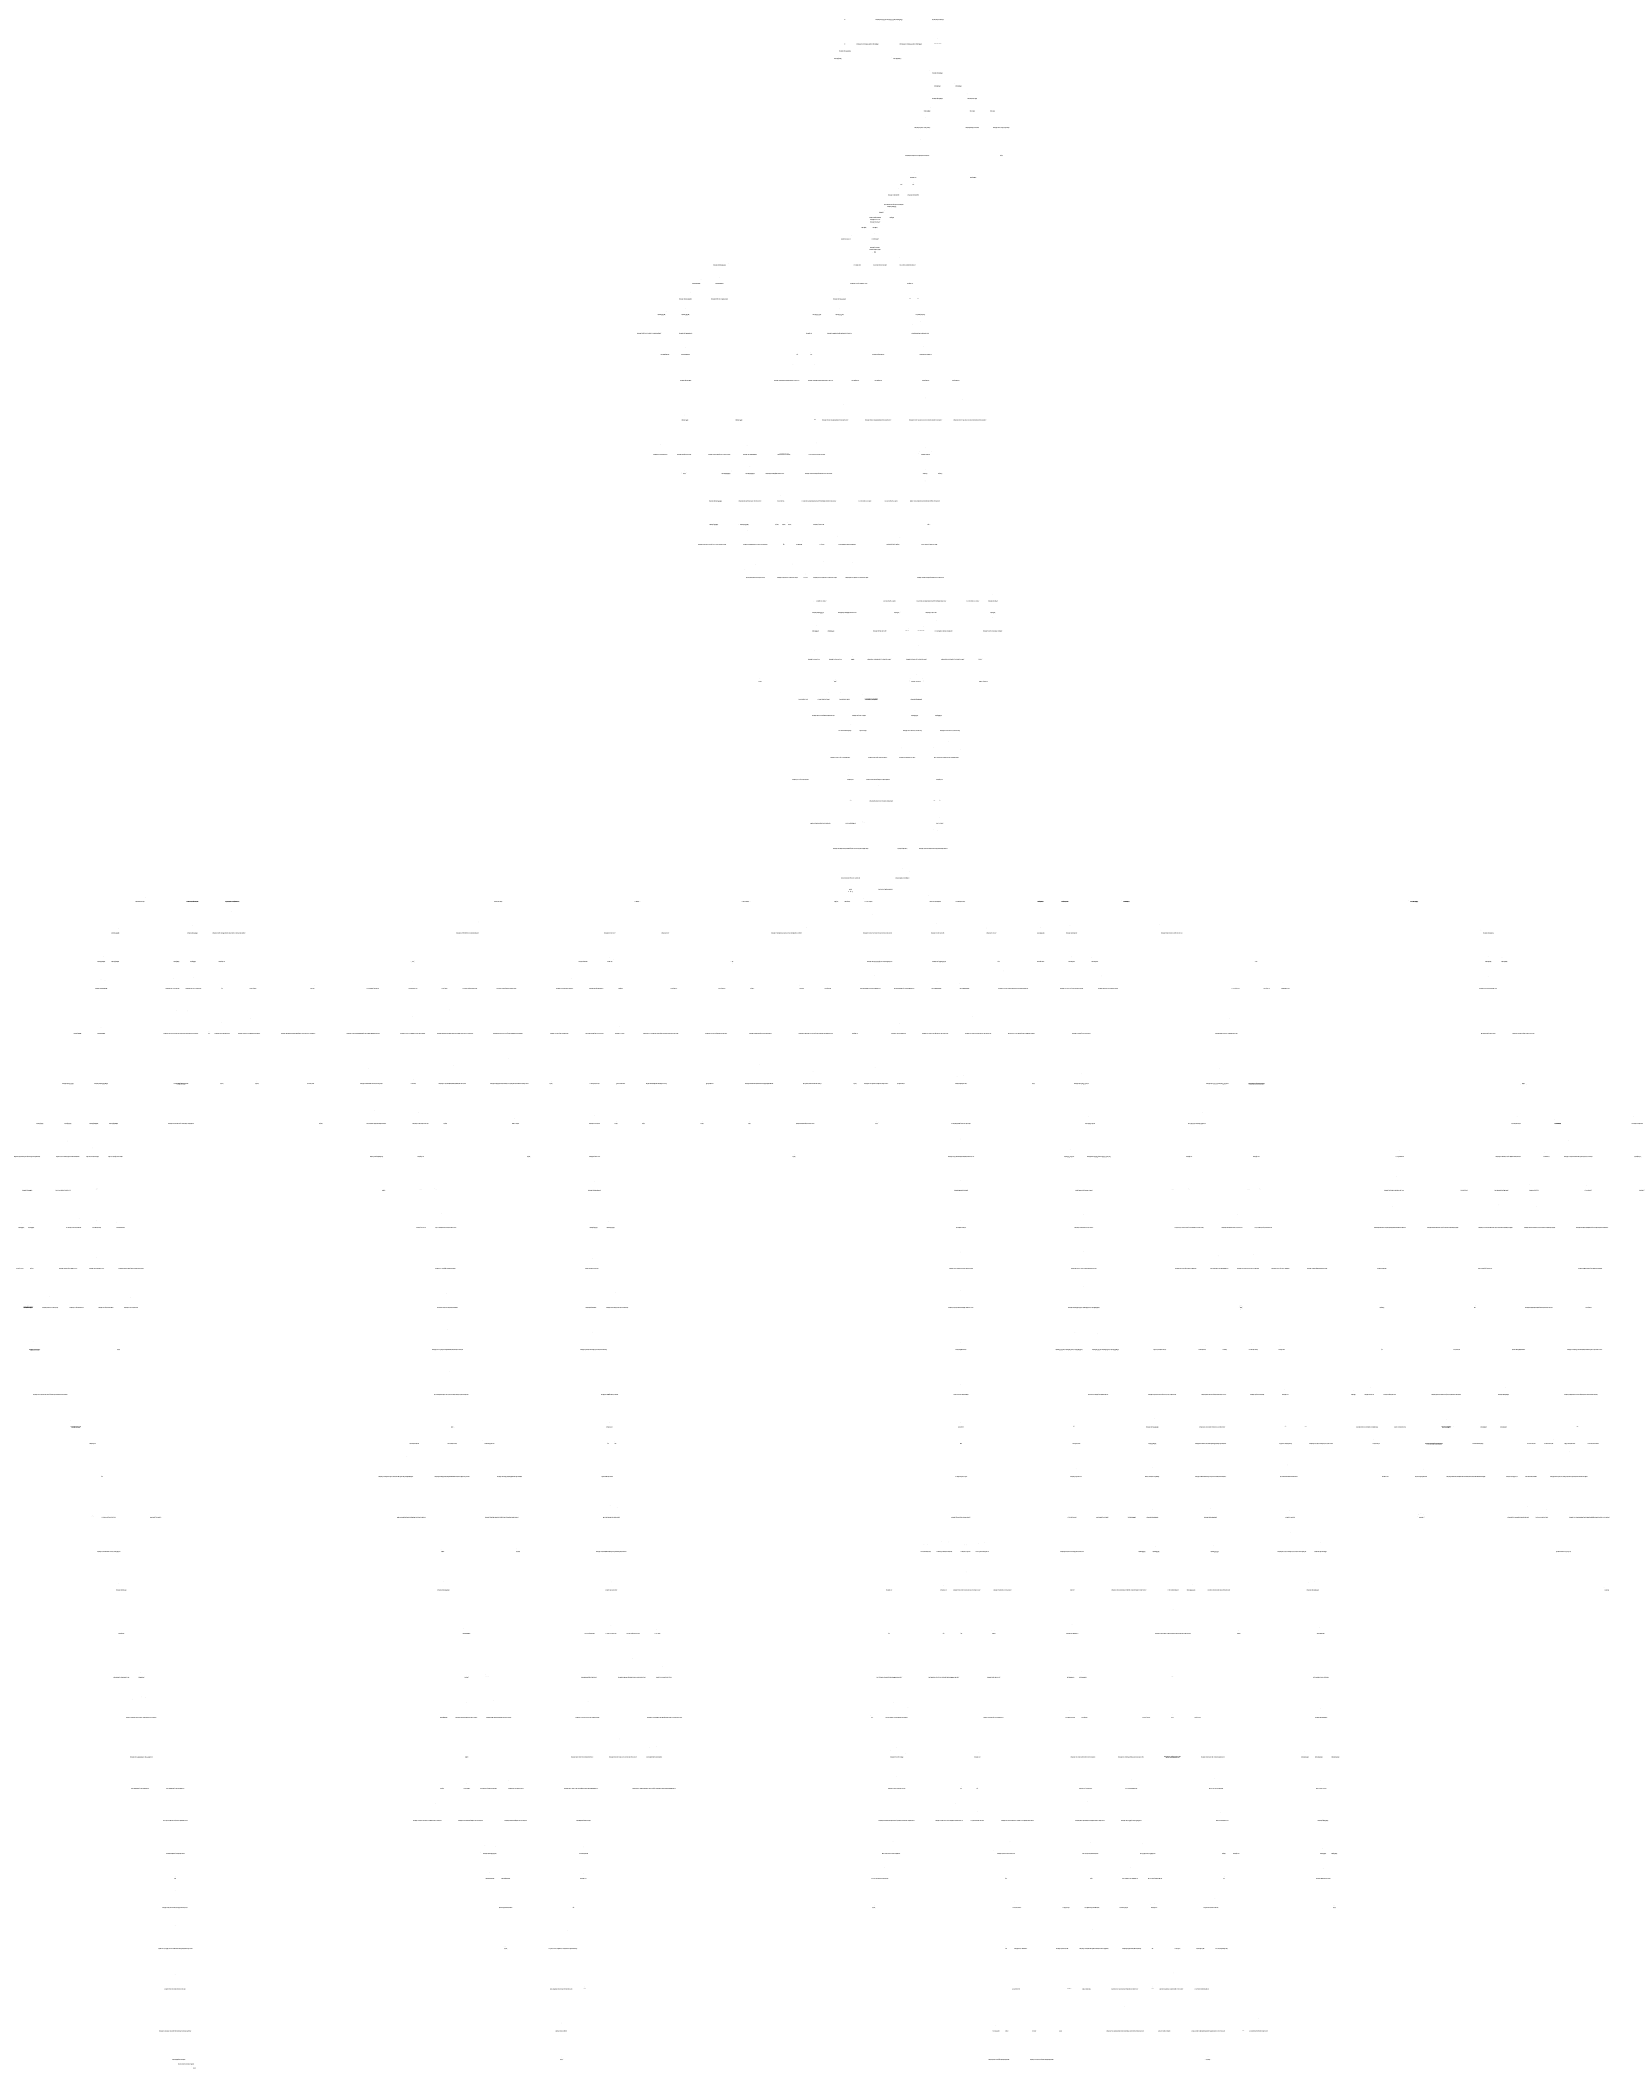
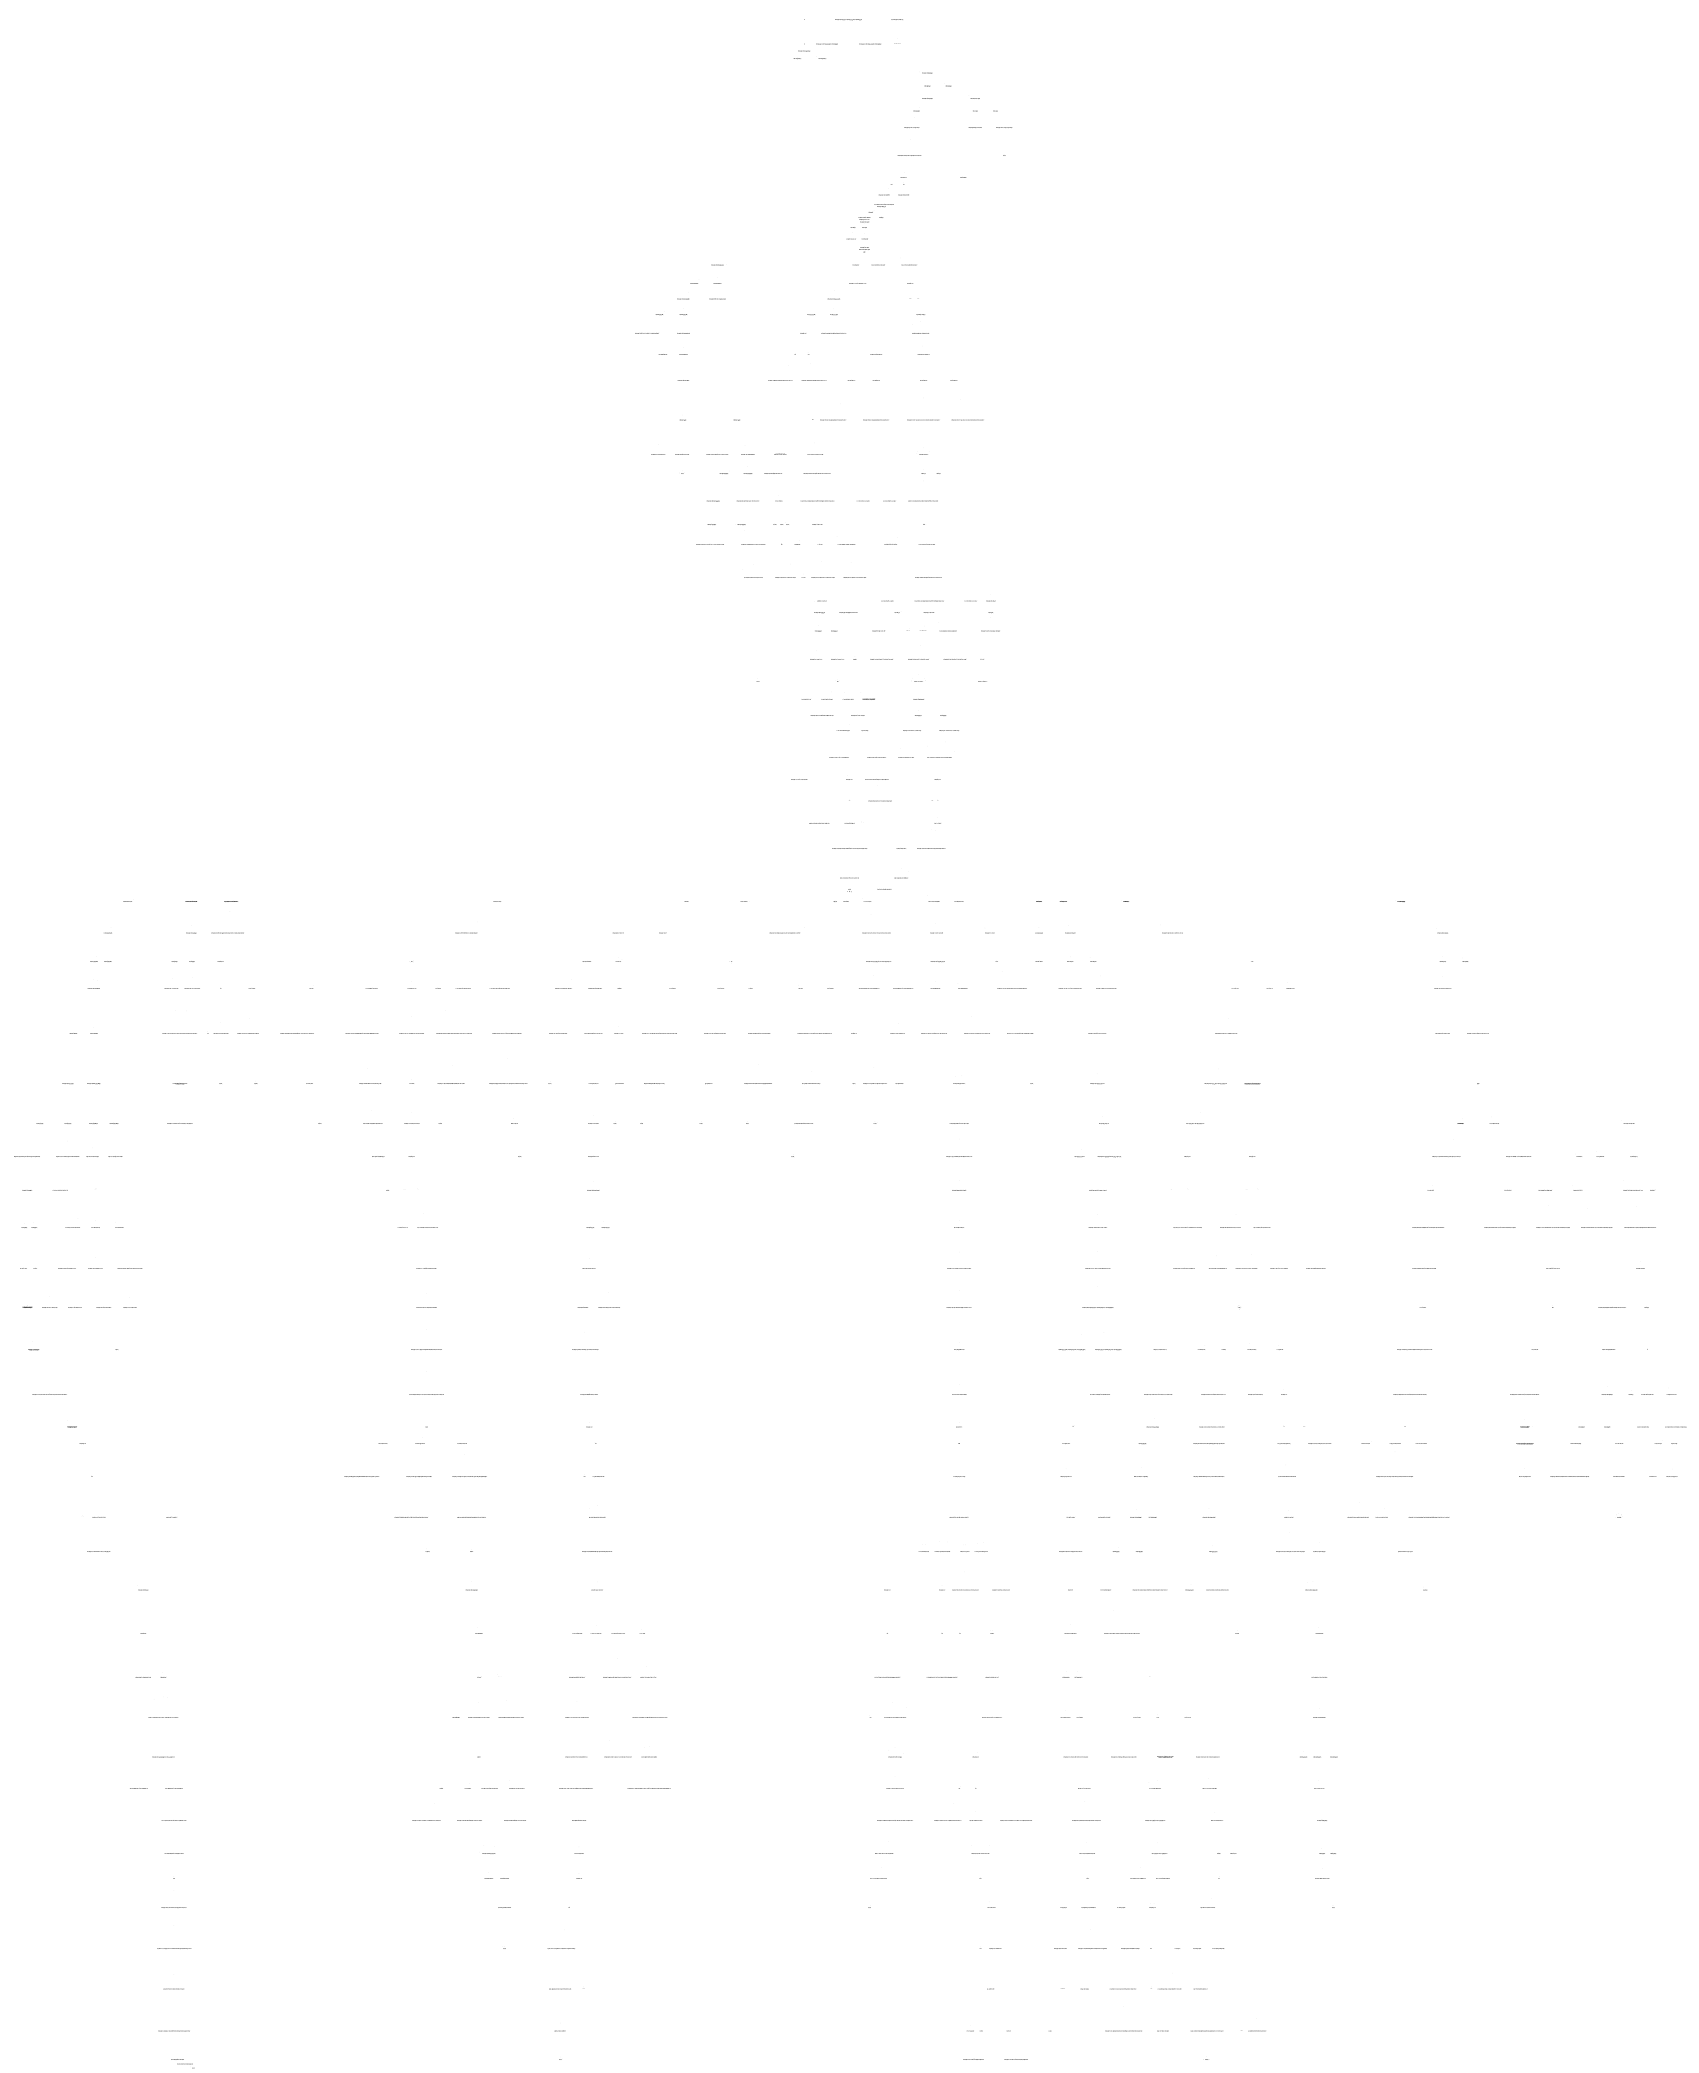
node "You: Suffering will only make me stronger.": added
